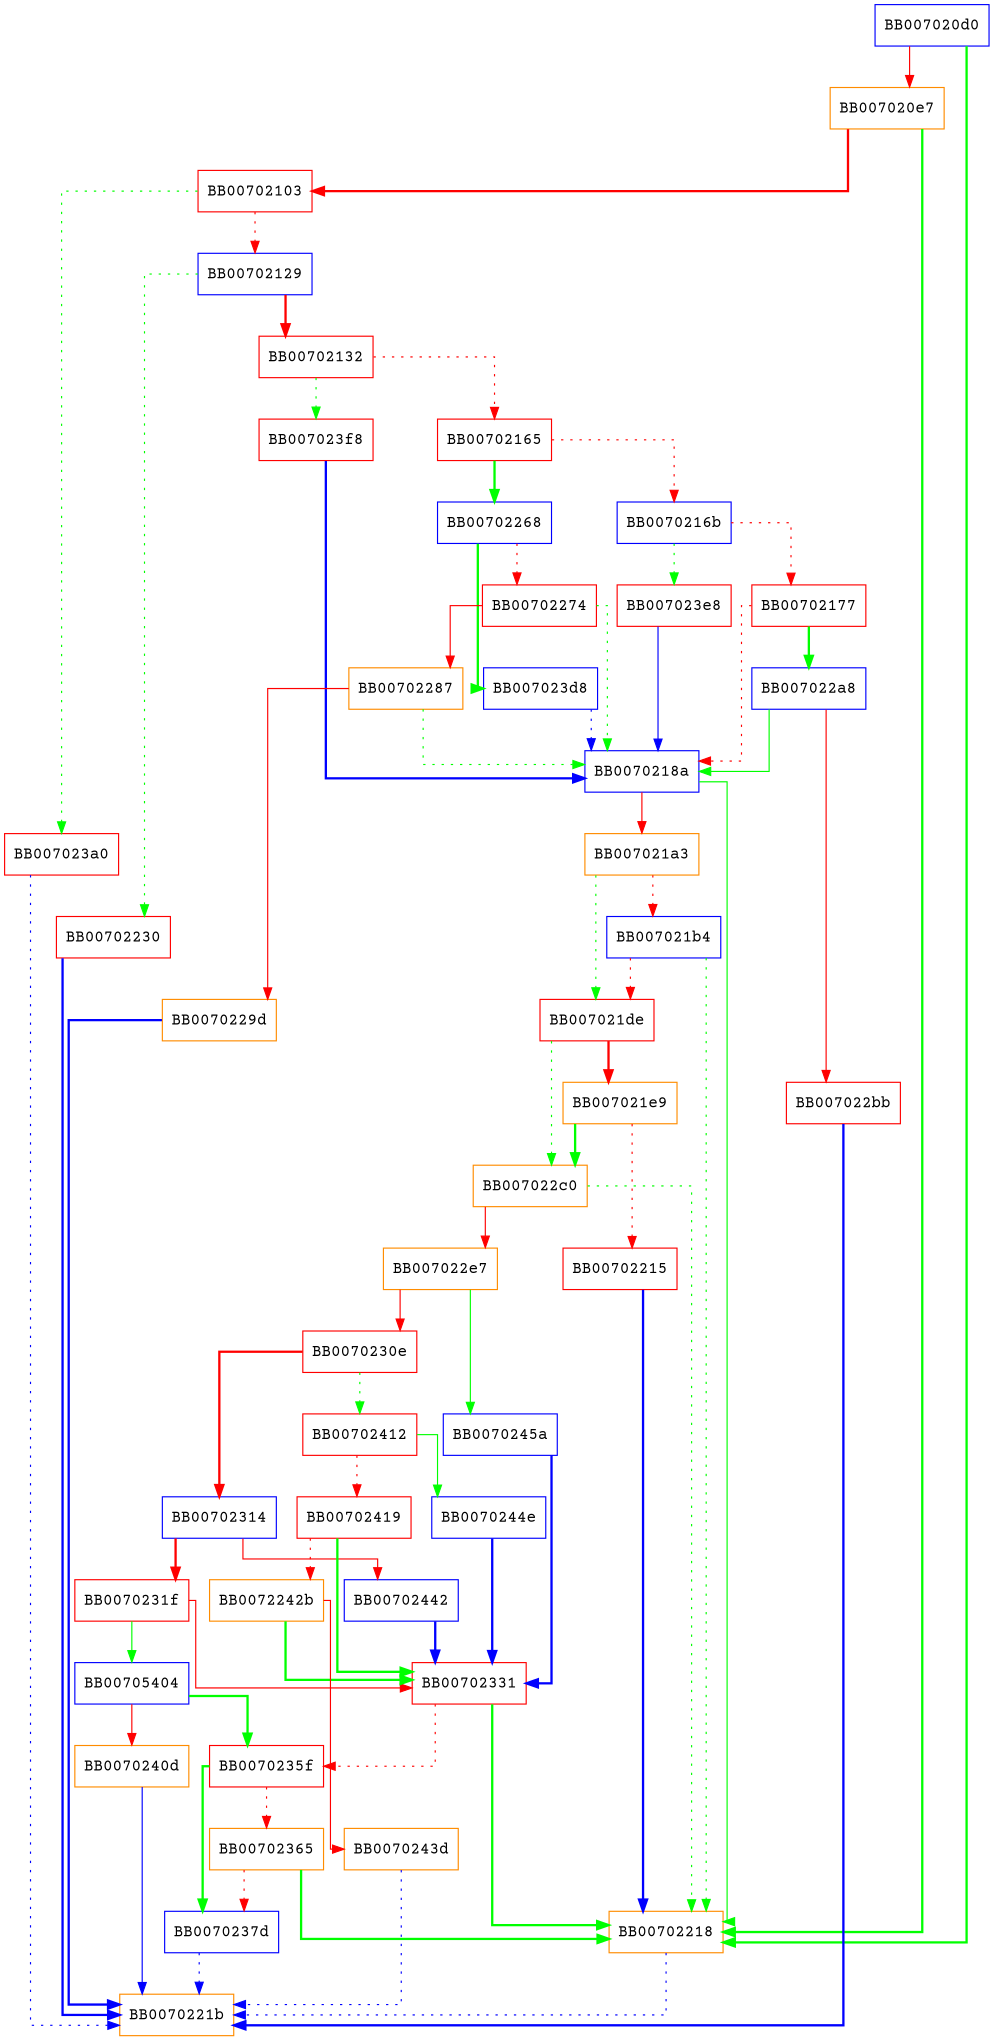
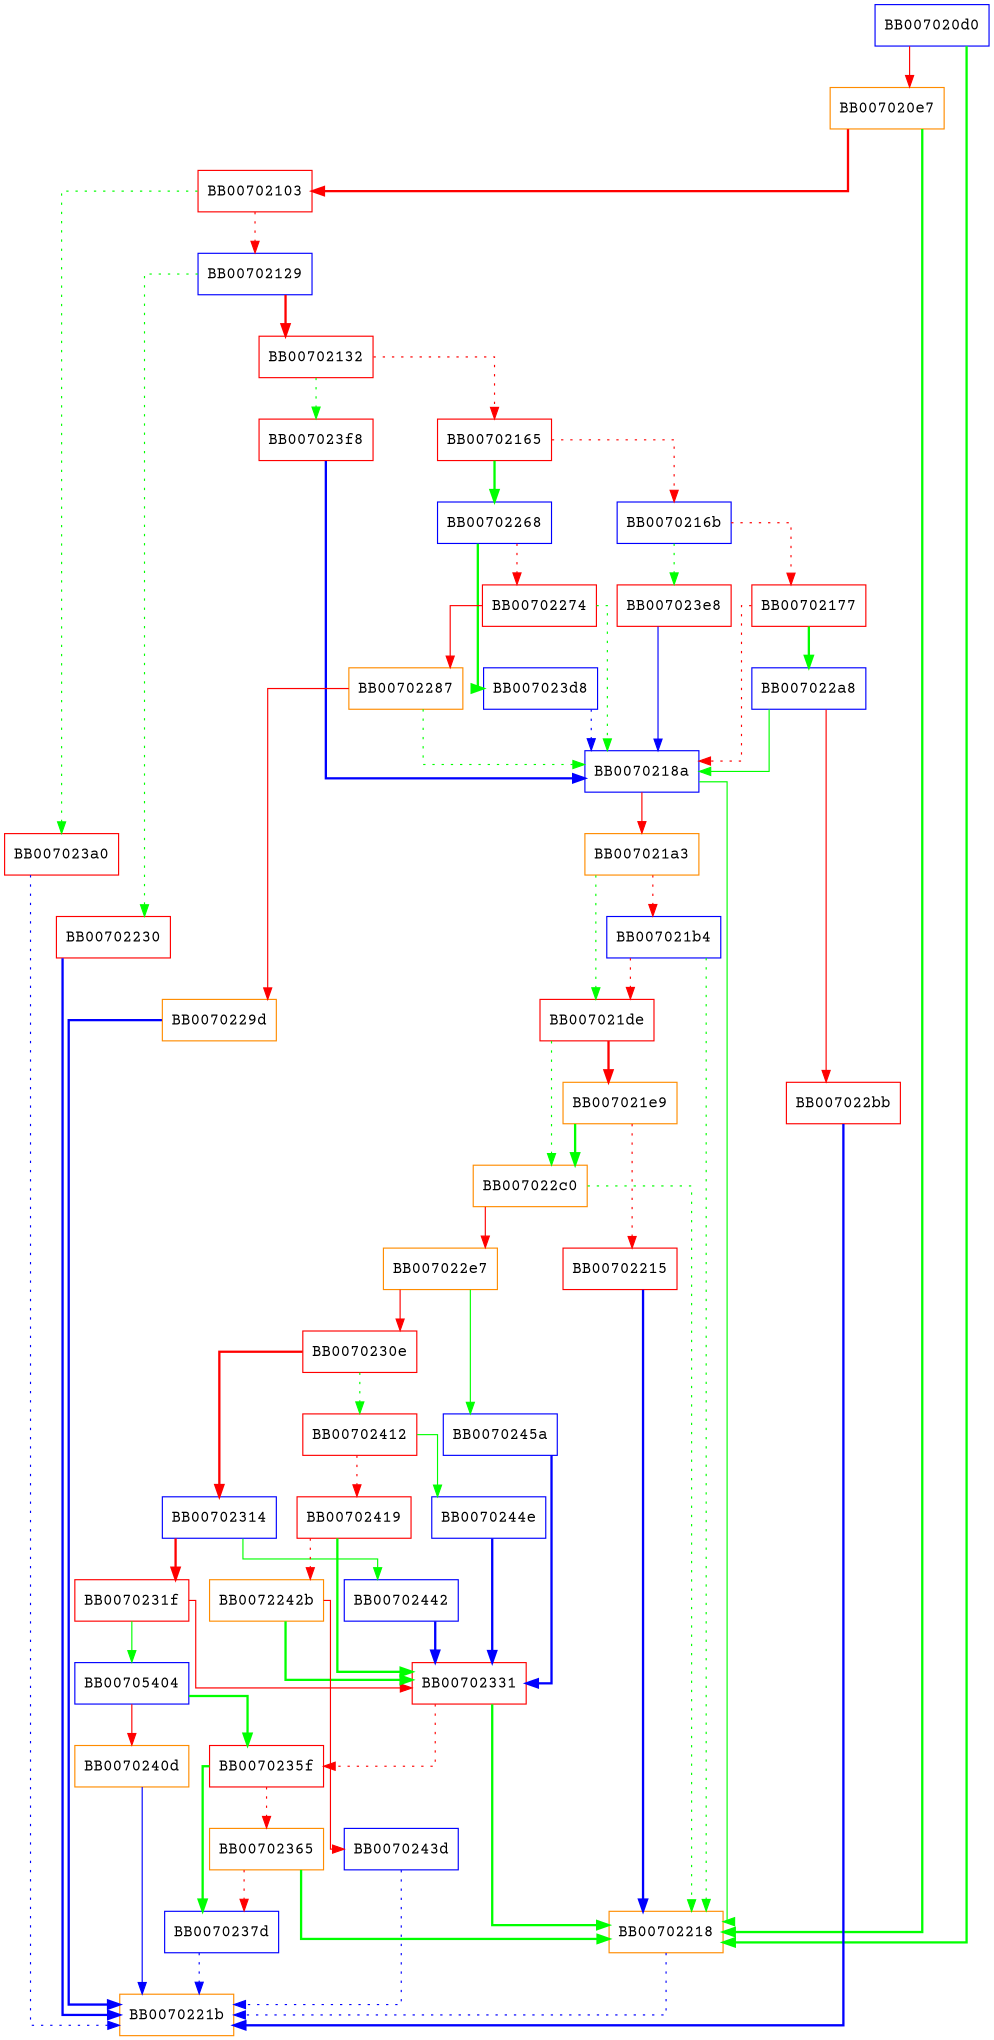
edge "BB00702314" -> "BB00702442": color red -> green
node "BB0070243d": color darkorange -> blue
